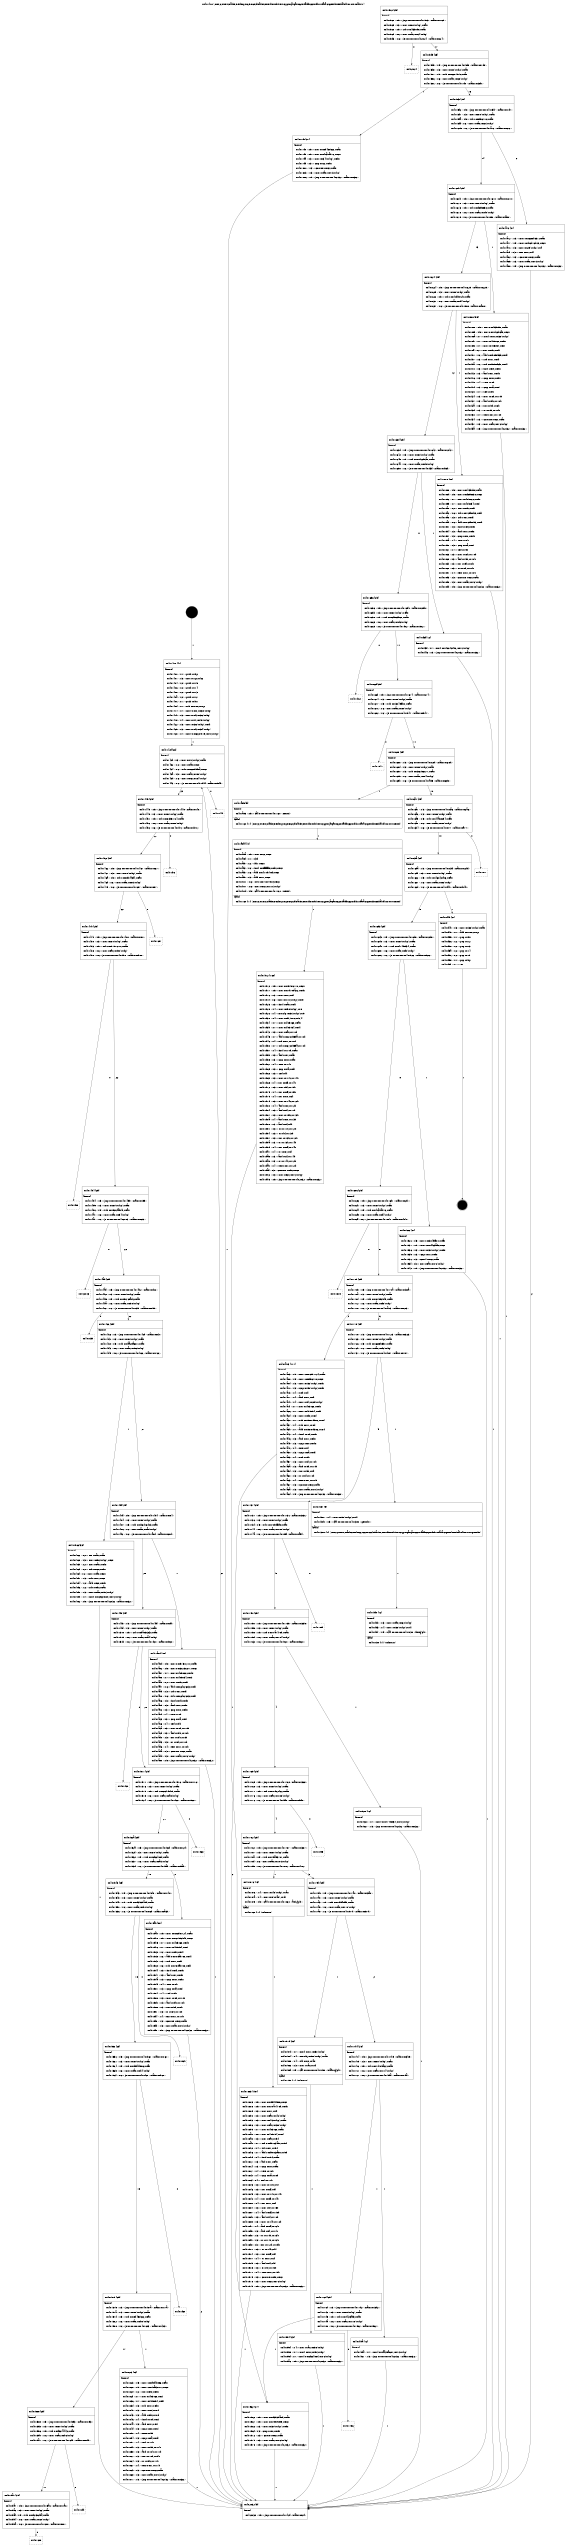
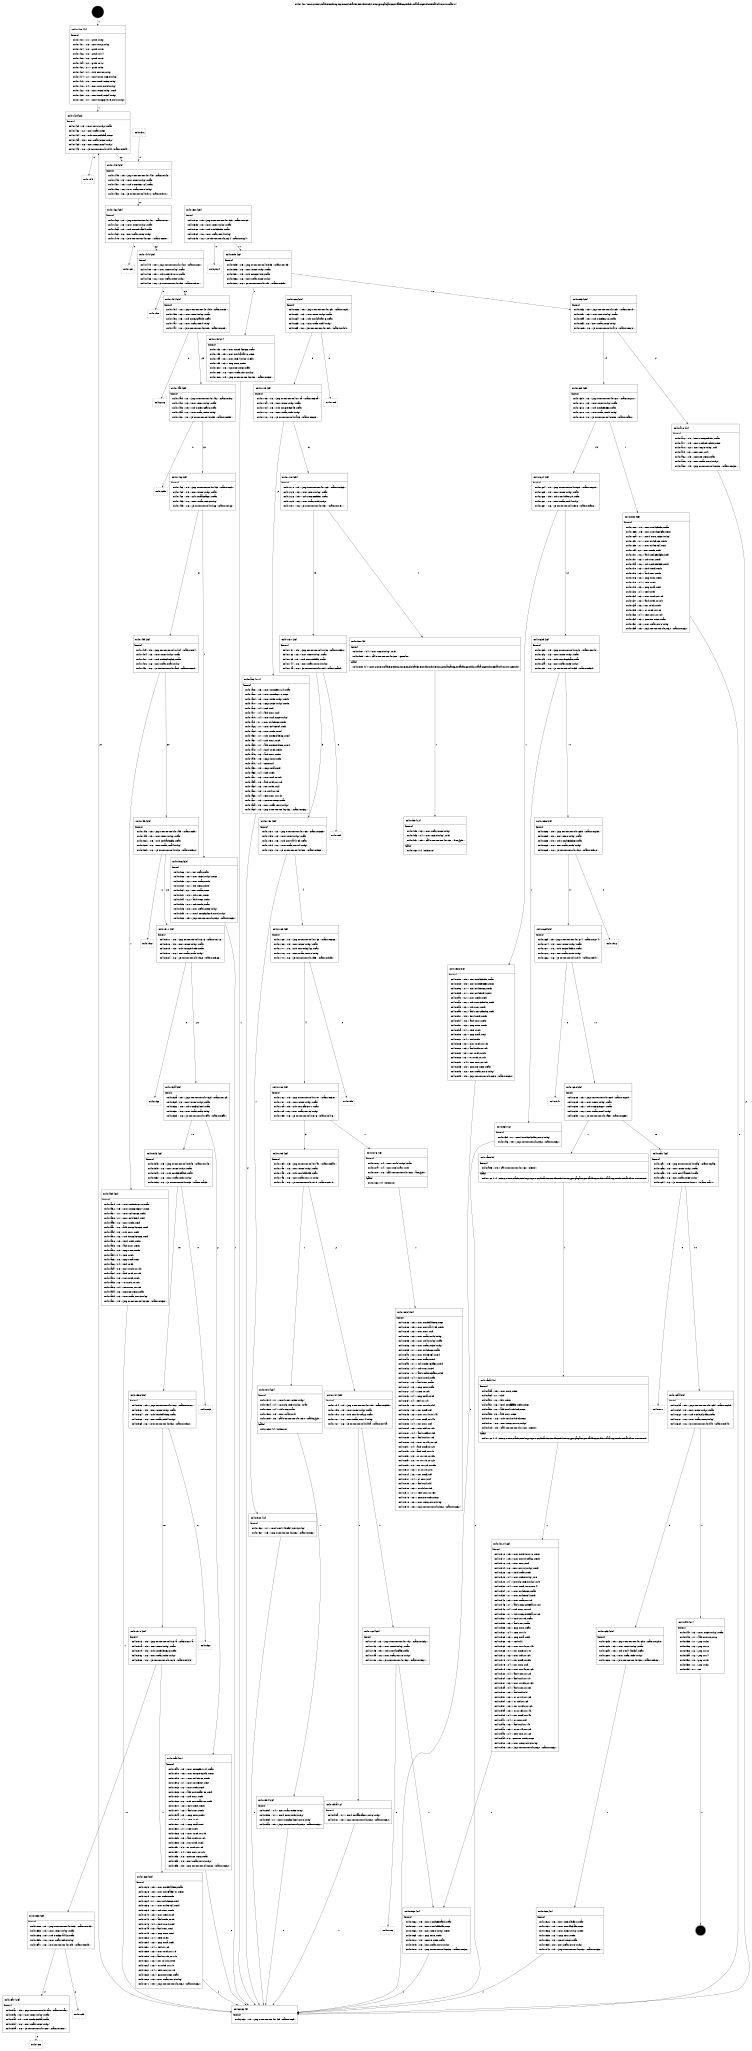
edge "0x401449 [25]" -> "0x401f7c": reversed
edge "0x4016d3 [25]" -> "0x4016ec [25]": removed, label "8"
edge "0x401883 [157]" -> "0x402032 [5]": removed, label "1"
